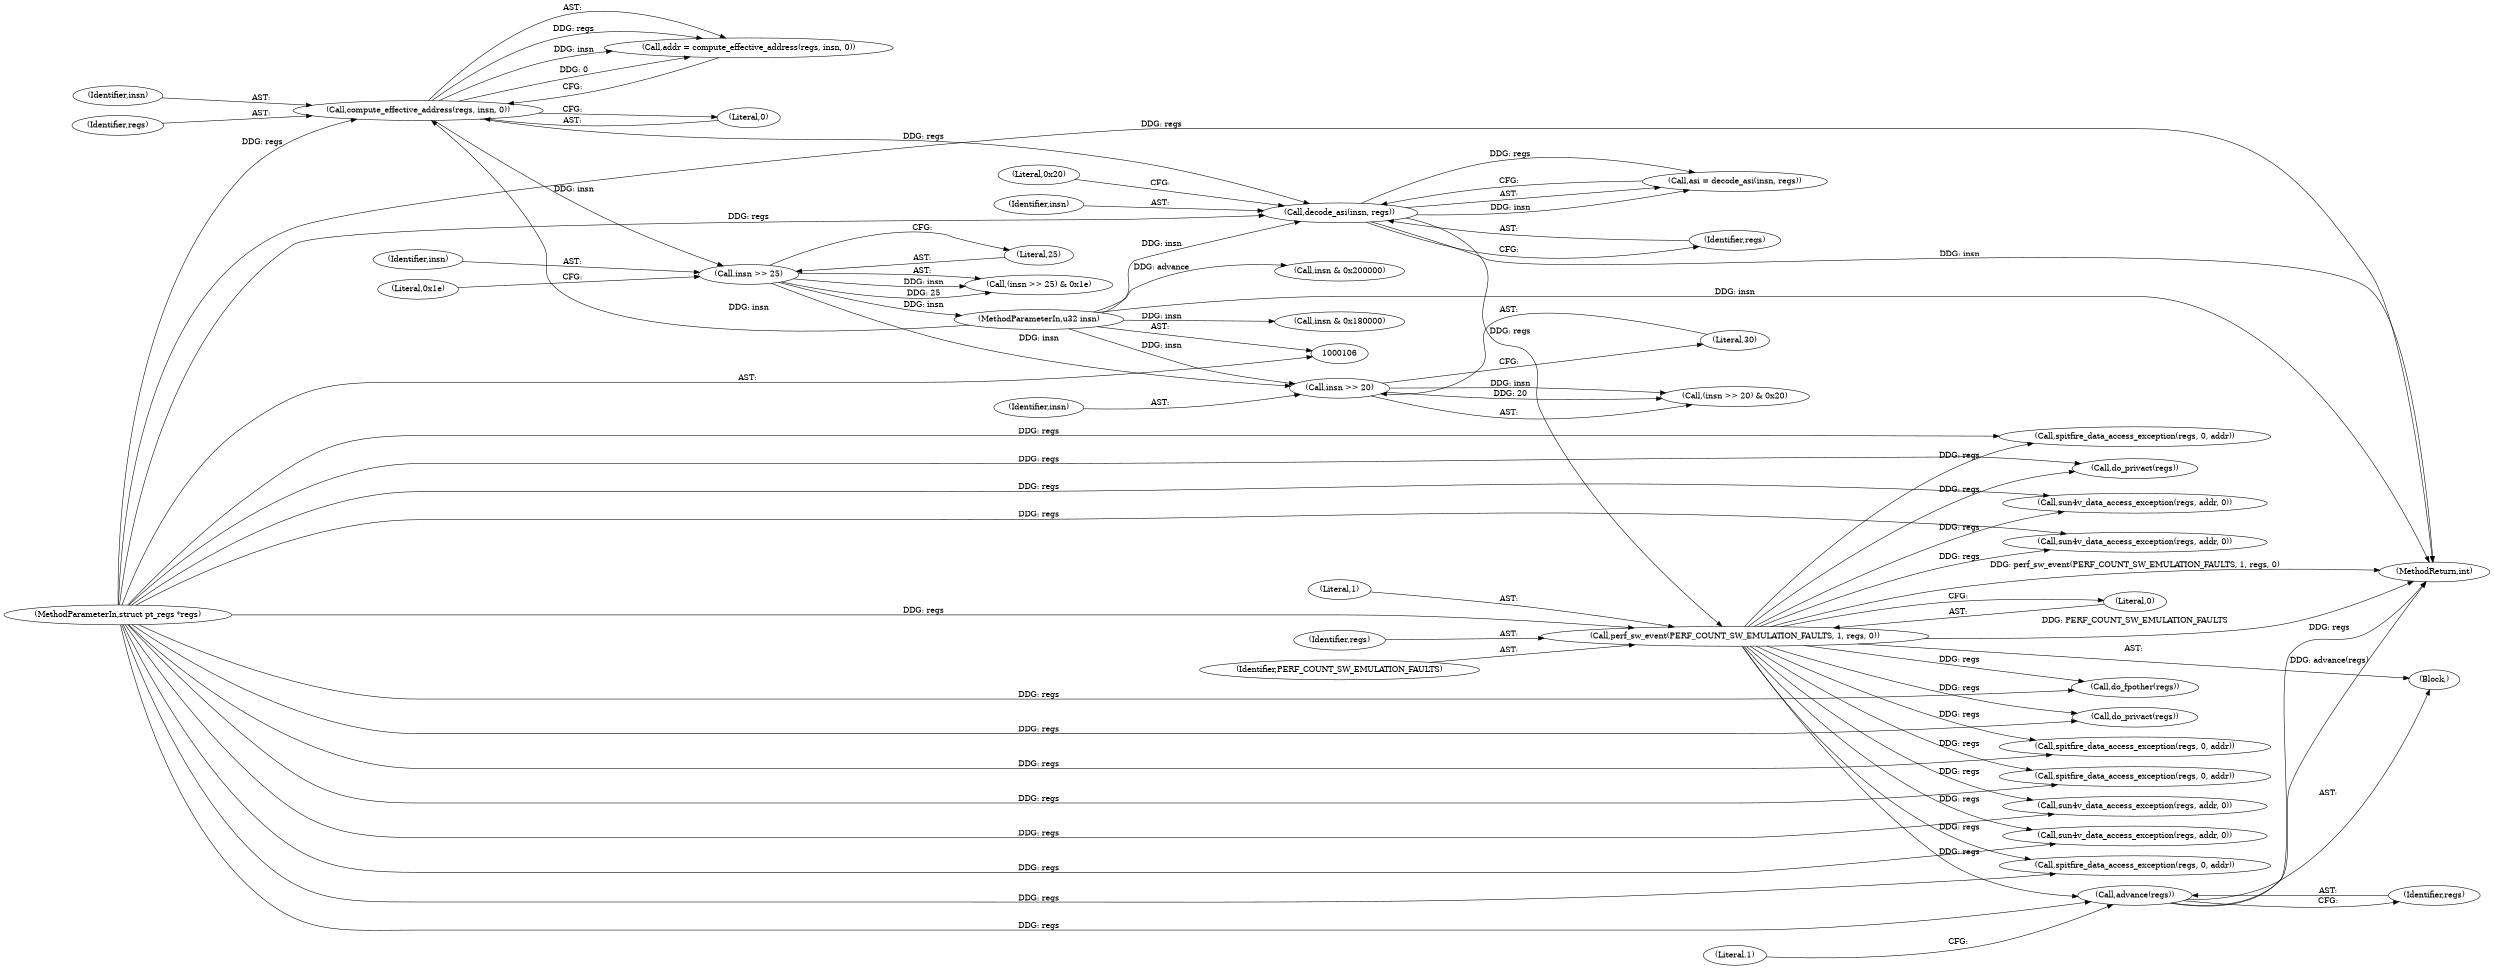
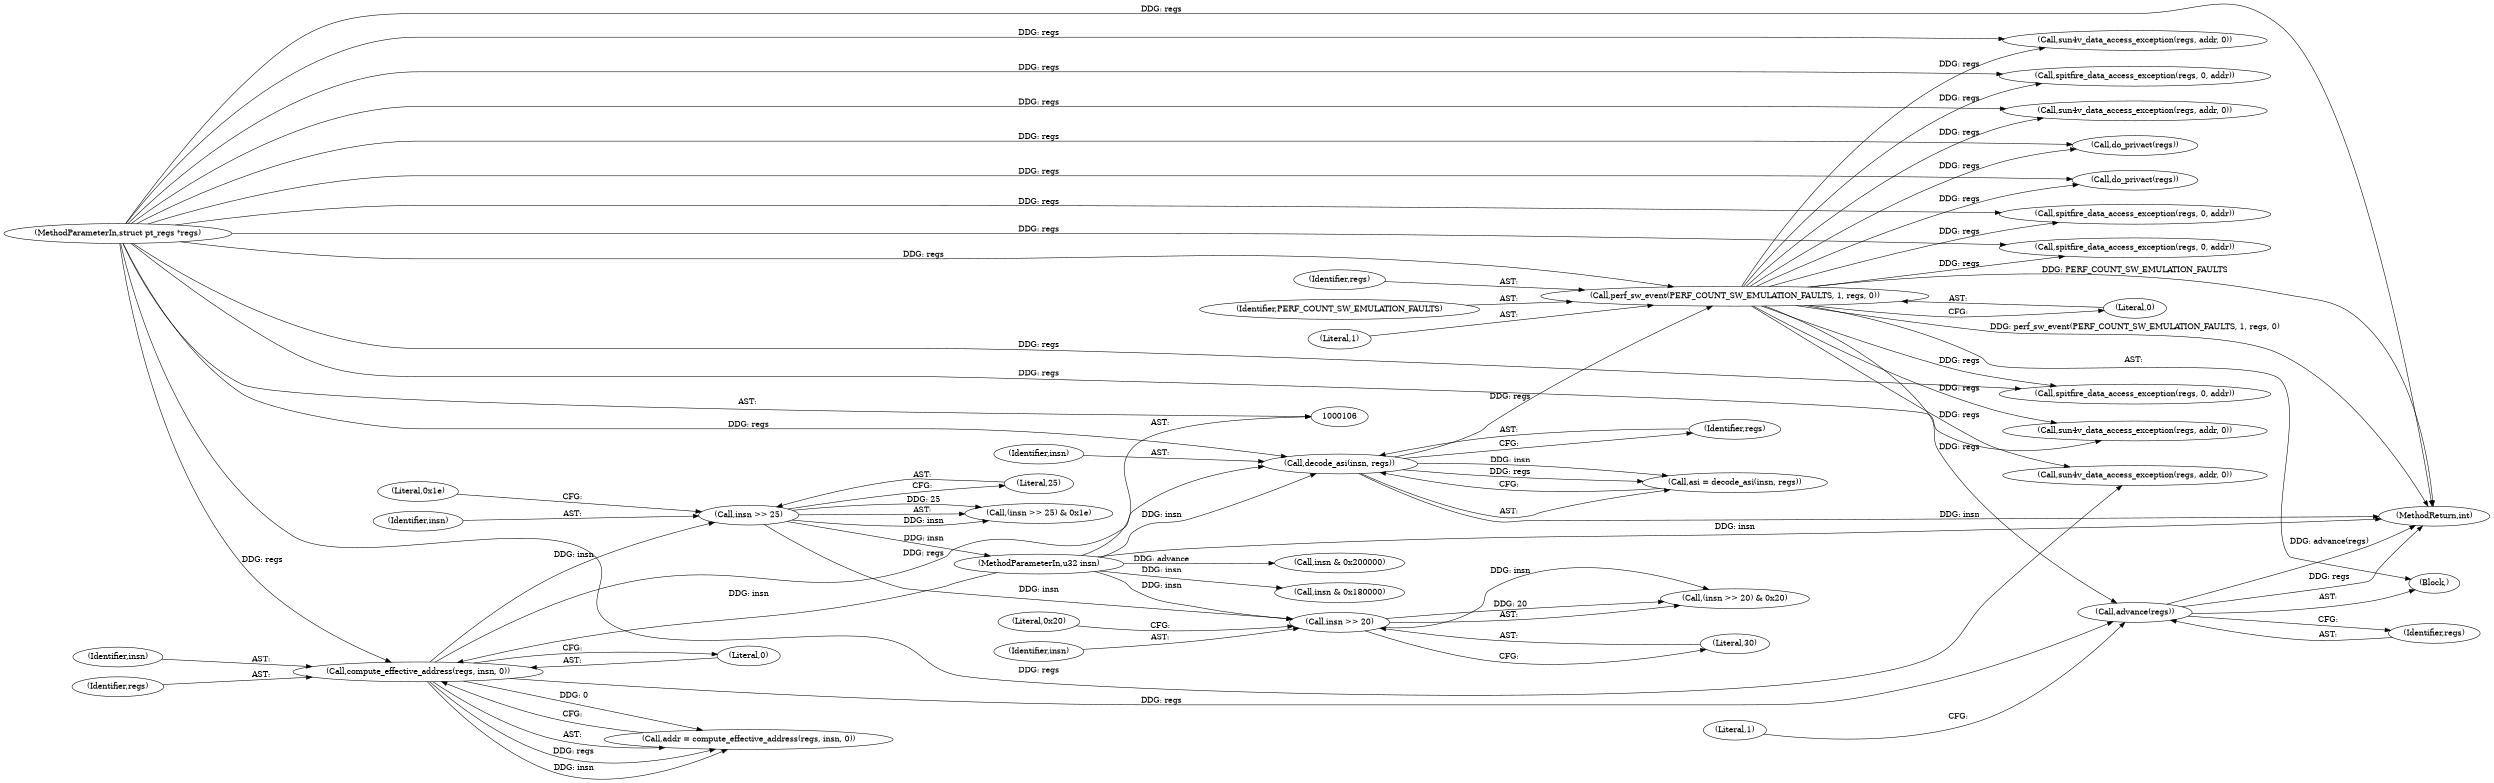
edge "(Literal,0x20)" -> "(Call,decode_asi(insn, regs))": now "(Literal,0x20)" -> "(Call,insn >> 20)"
node "(Call,do_fpother(regs))": removed
edge "(MethodParameterIn,struct pt_regs *regs)" -> "(Call,advance(regs))": now "(Call,compute_effective_address(regs, insn, 0))" -> "(Call,advance(regs))"
